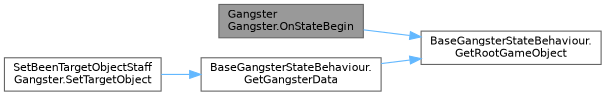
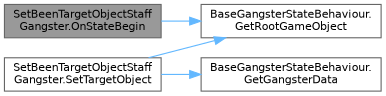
node "Gangster Gangster.OnStateBegin": label "Gangster Gangster.OnStateBegin" -> "SetBeenTargetObjectStaff Gangster.OnStateBegin"
edge "BaseGangsterStateBehaviour. GetGangsterData" -> "BaseGangsterStateBehaviour. GetRootGameObject": now "SetBeenTargetObjectStaff Gangster.SetTargetObject" -> "BaseGangsterStateBehaviour. GetRootGameObject"
